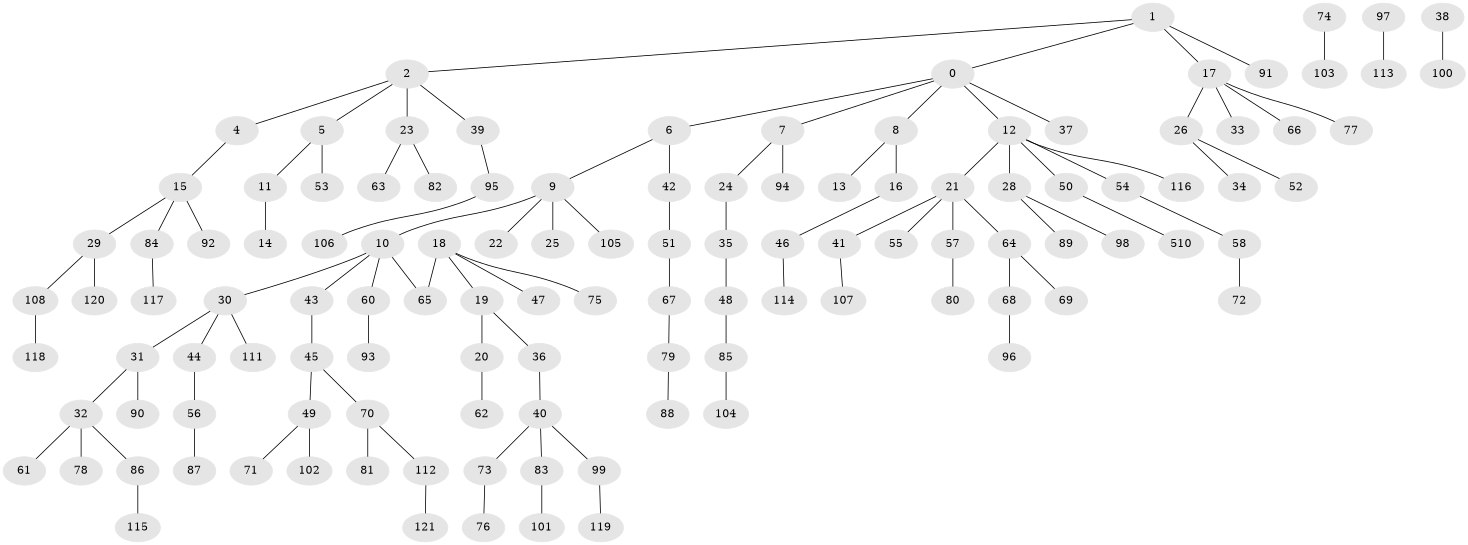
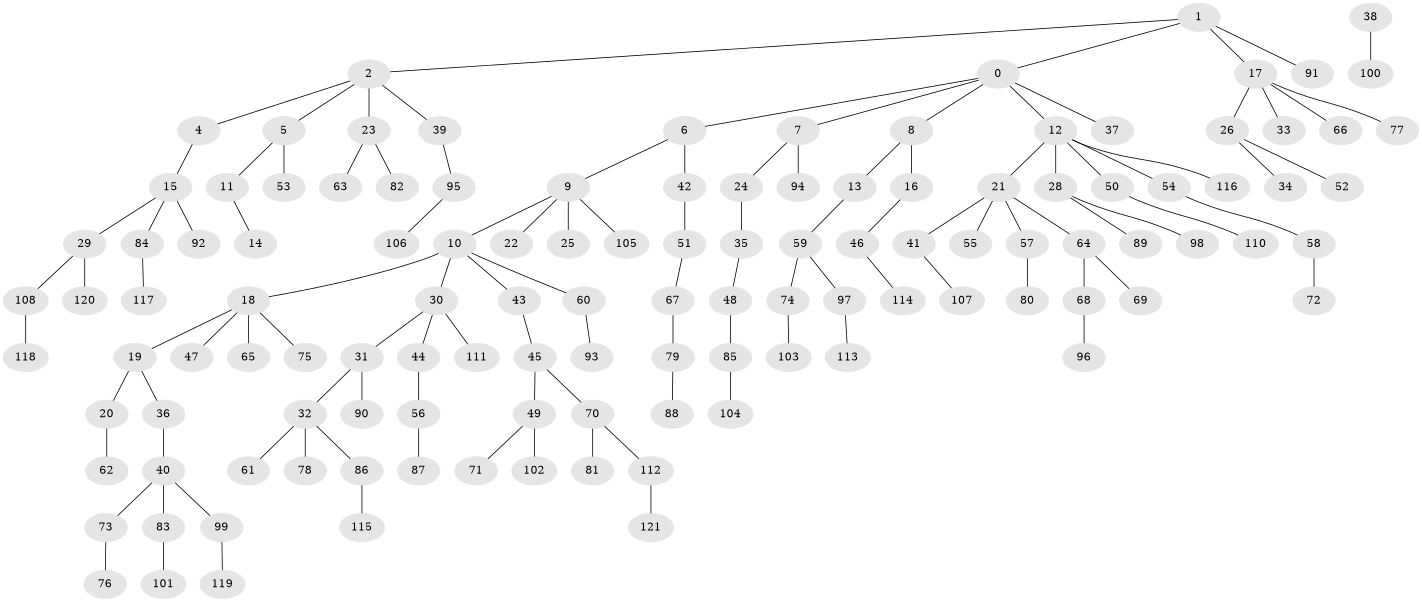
node "59": added
node "510": label "510" -> "110"
edge "10" -- "65": now "10" -- "18"
